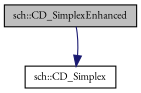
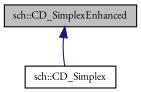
edge "sch::CD_SimplexEnhanced" -> "sch::CD_Simplex": reversed
